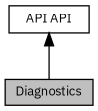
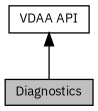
node "API API": label "API API" -> "VDAA API"
